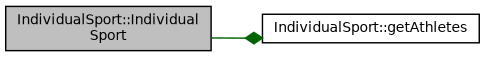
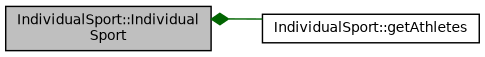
edge "IndividualSport::Individual Sport" -> "IndividualSport::getAthletes": reversed
